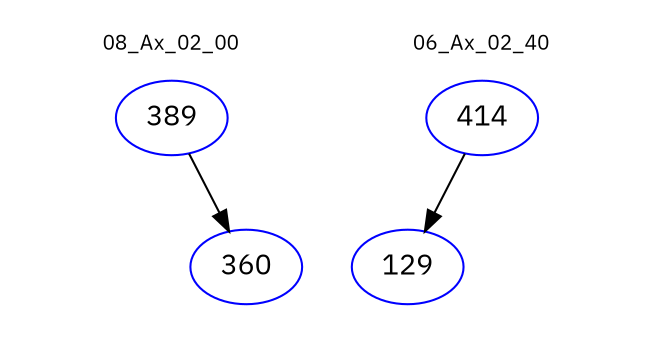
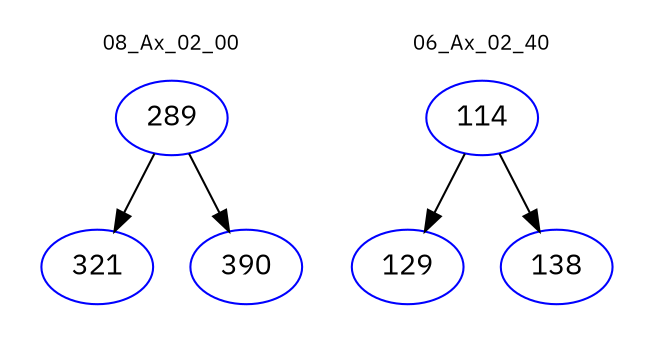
node "389": label "389" -> "289"
node "414": label "414" -> "114"
node "321": added
node "360": label "360" -> "390"
node "138": added
